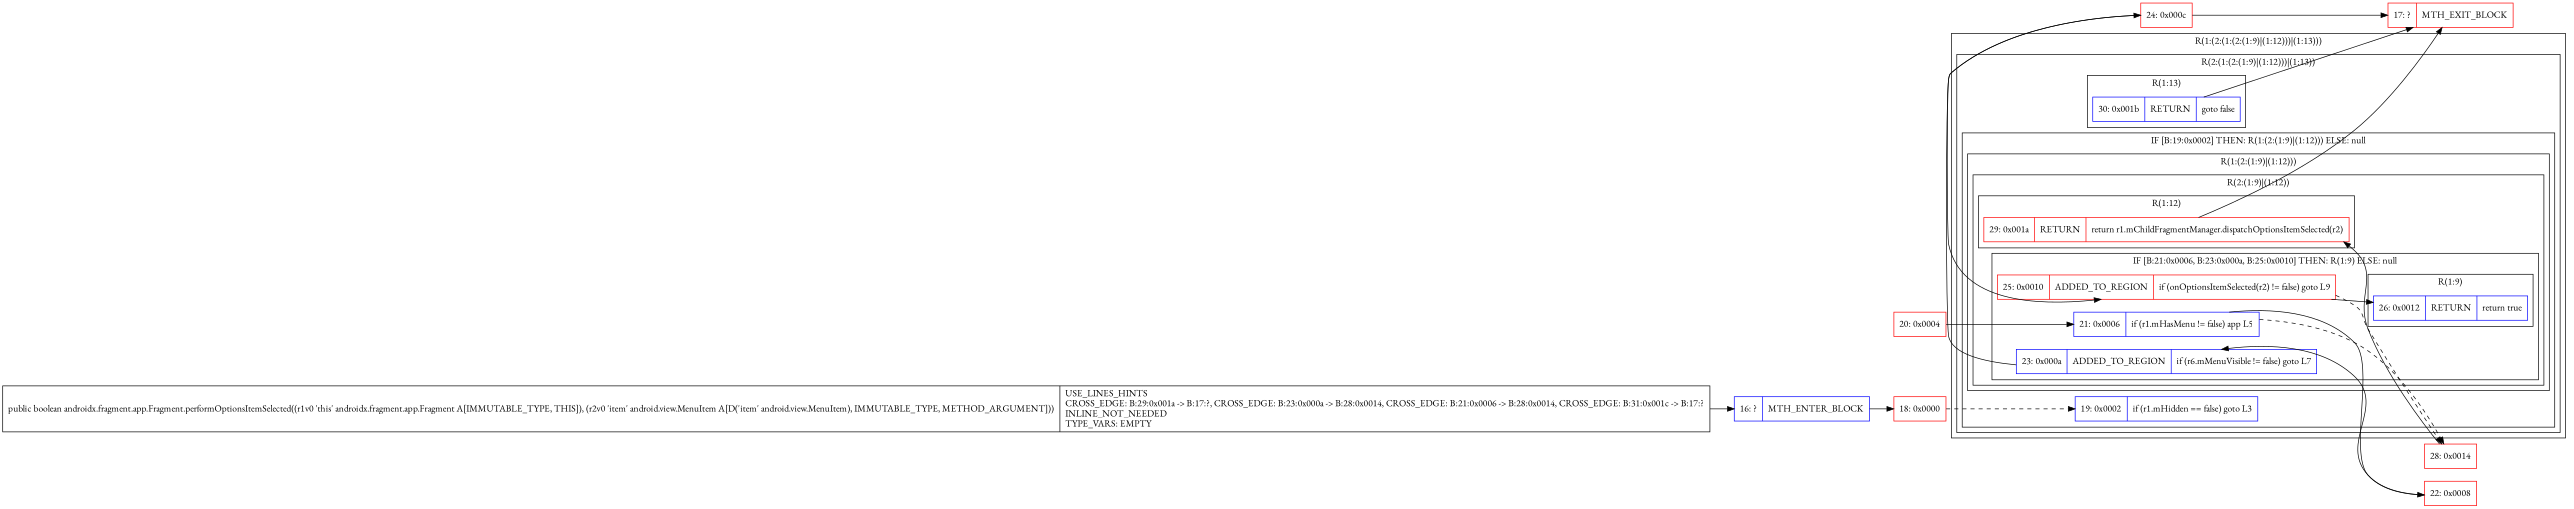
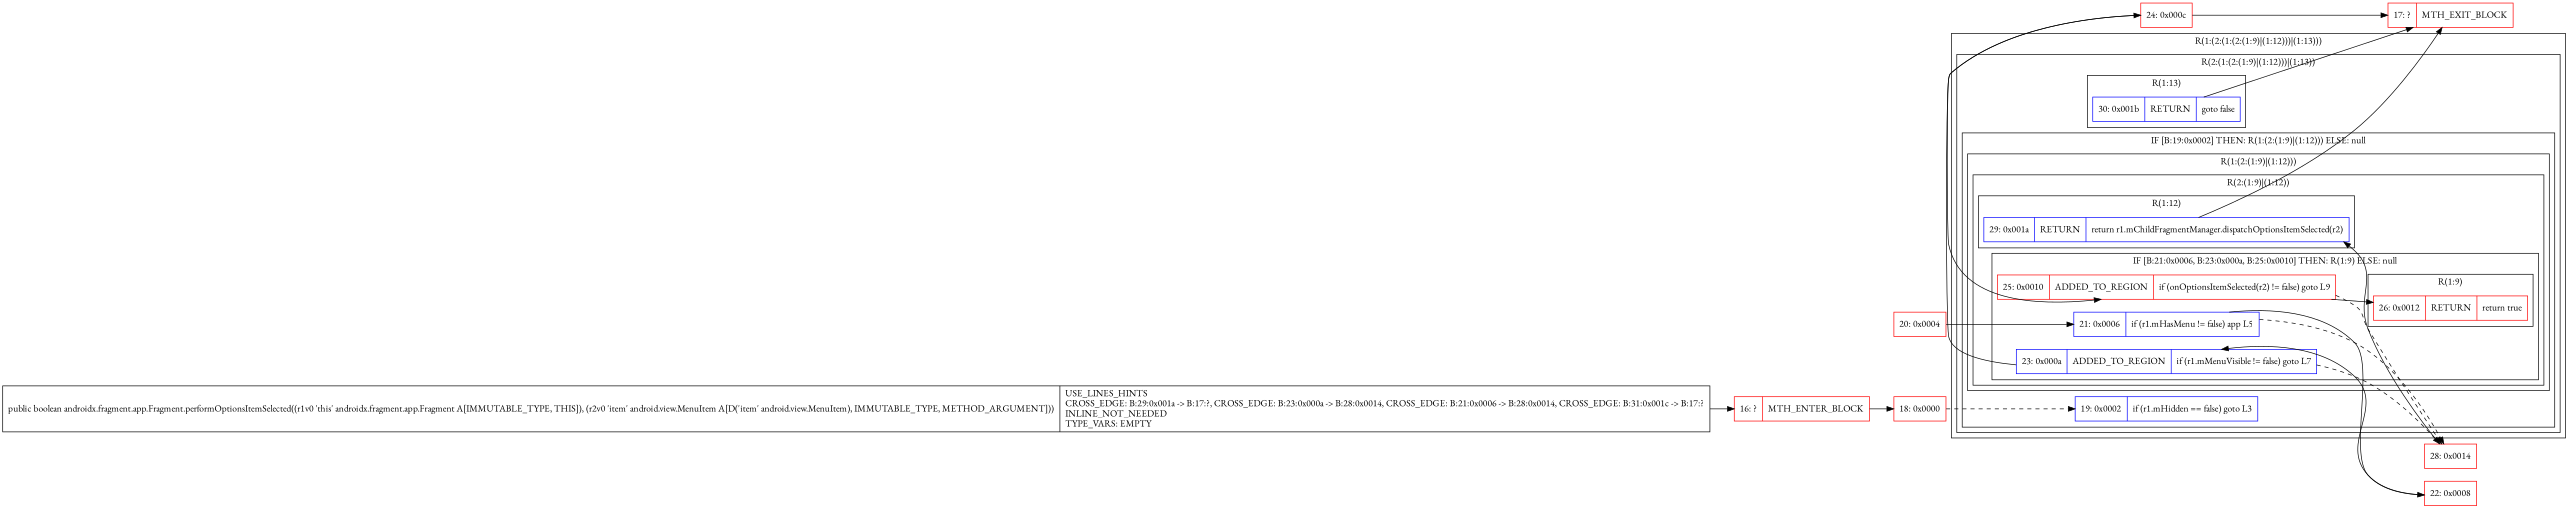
node "29: 0x001a": color red -> blue
node "26: 0x0012": color blue -> red
node "23: 0x000a": text "if (r6.mMenuVisible != false) goto L7" -> "if (r1.mMenuVisible != false) goto L7"
edge "23: 0x000a" -> "28: 0x0014": added
node "16: ?": color blue -> red
